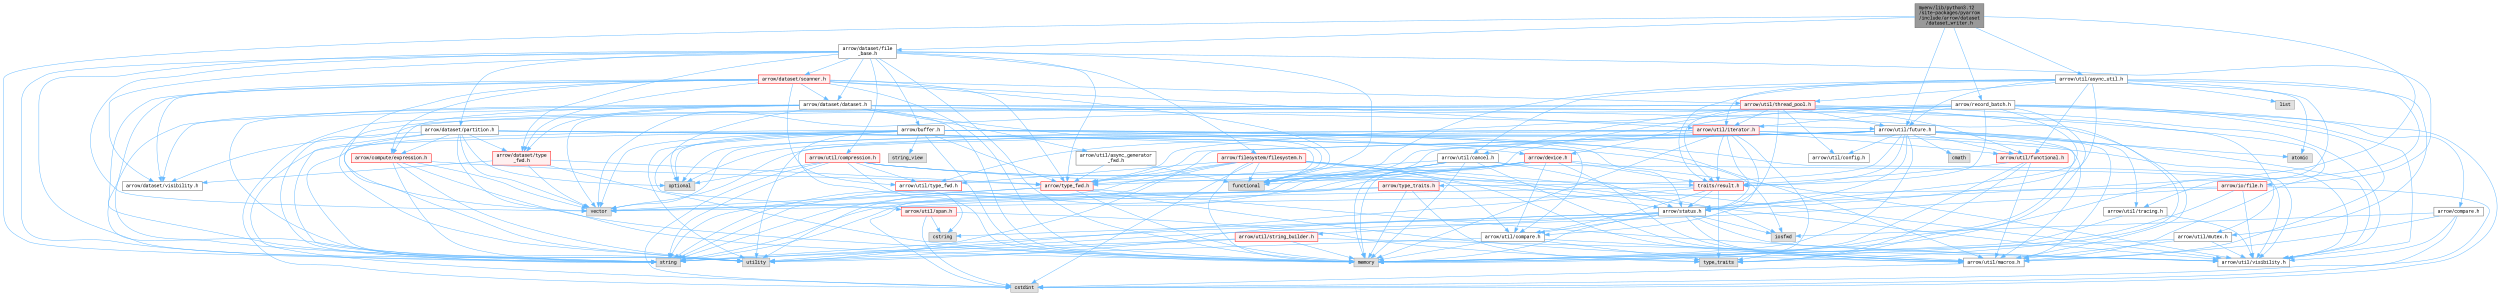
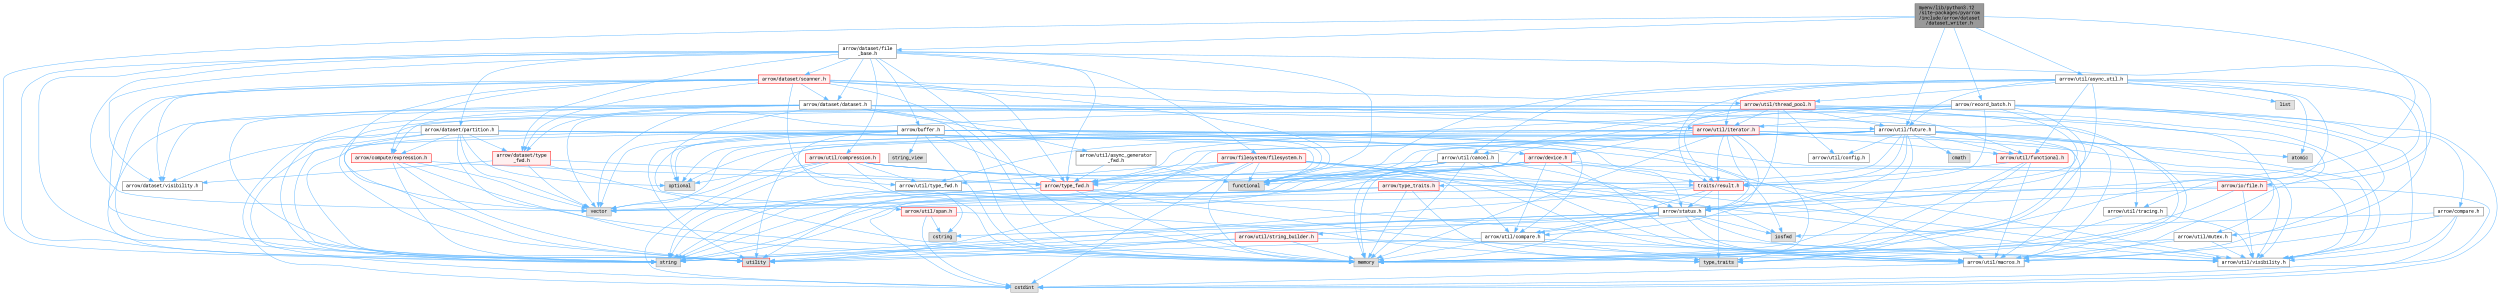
node "arrow/util/type_fwd.h": color red -> grey40
node "utility": color grey60 -> red
